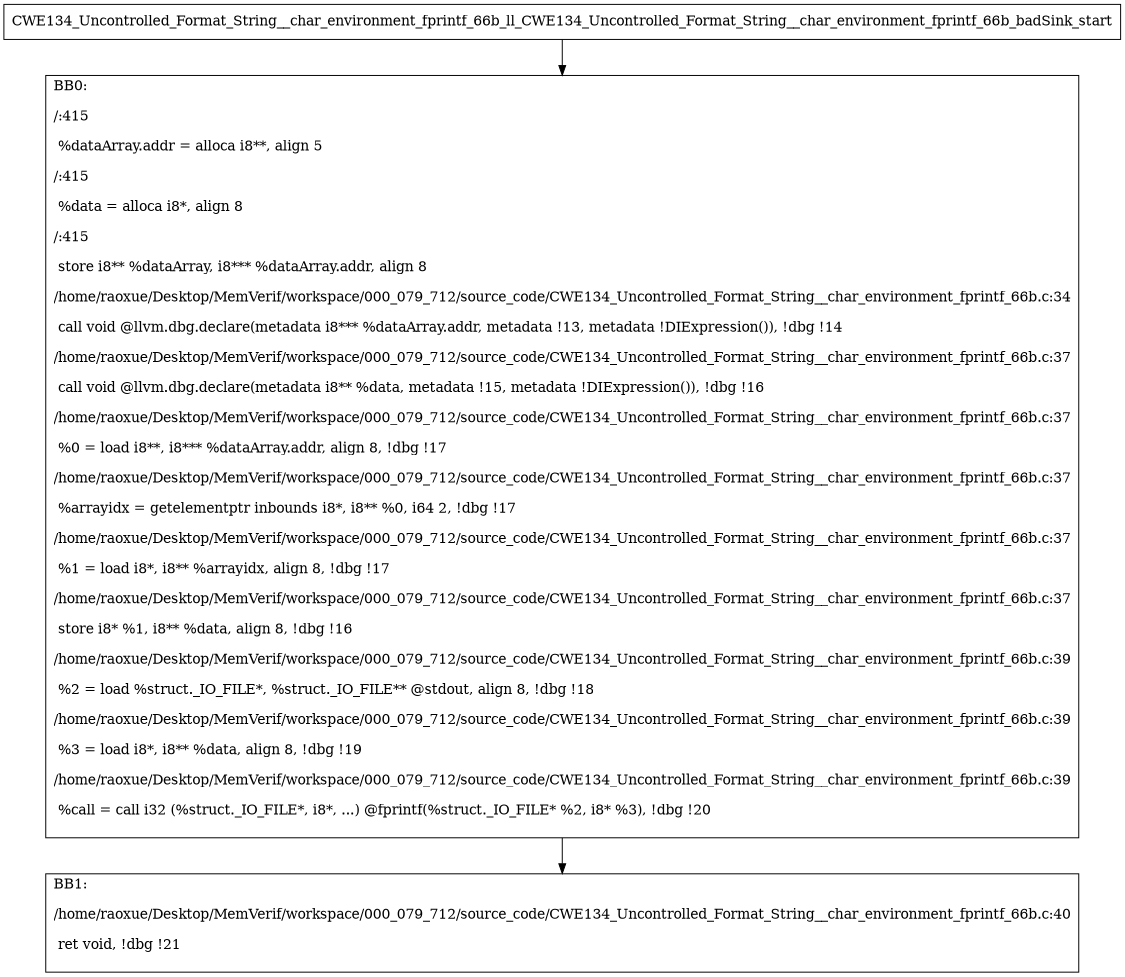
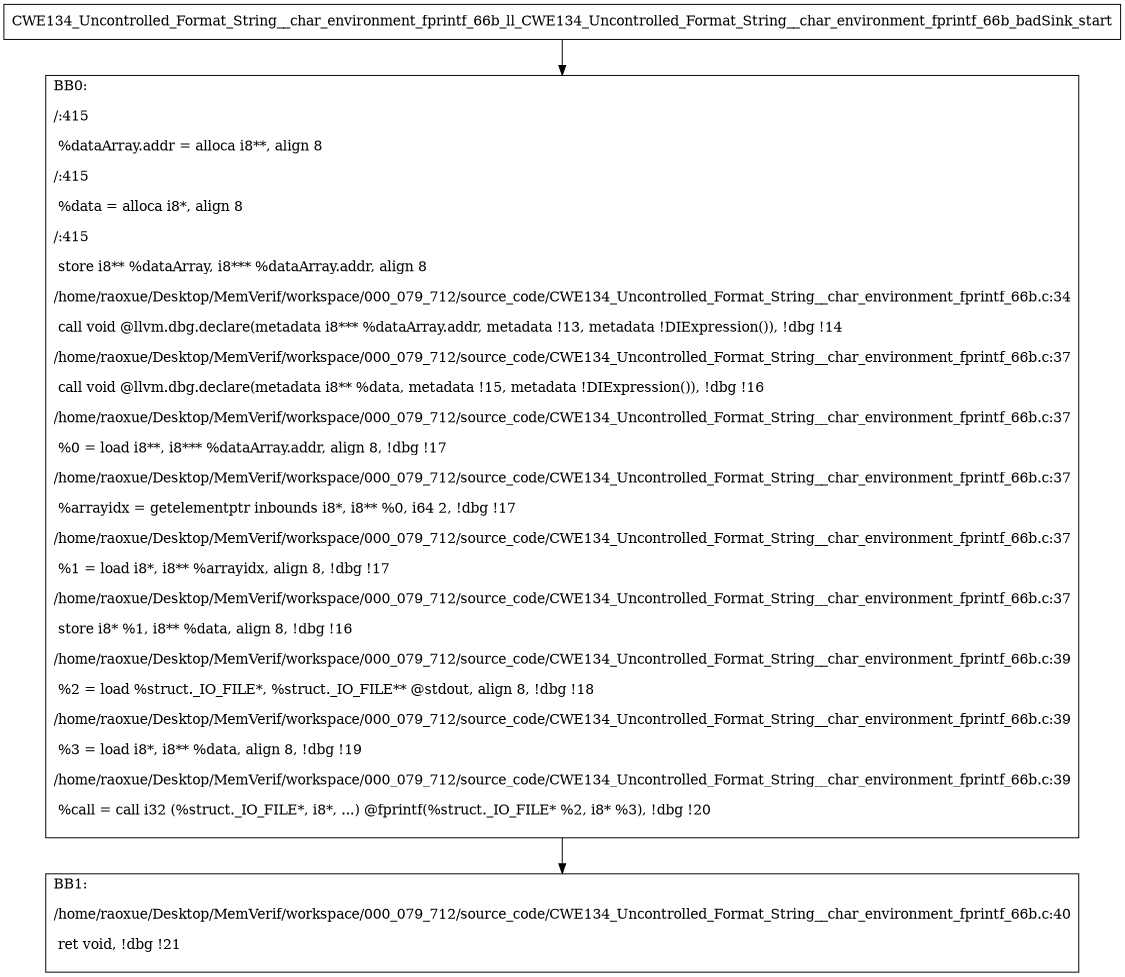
node "BB0:": text "%dataArray.addr = alloca i8**, align 5" -> "%dataArray.addr = alloca i8**, align 8"
